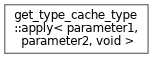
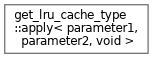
node "get_type_cache_type ::apply< parameter1, parameter2, void >": label "get_type_cache_type ::apply< parameter1, parameter2, void >" -> "get_lru_cache_type ::apply< parameter1, parameter2, void >"
